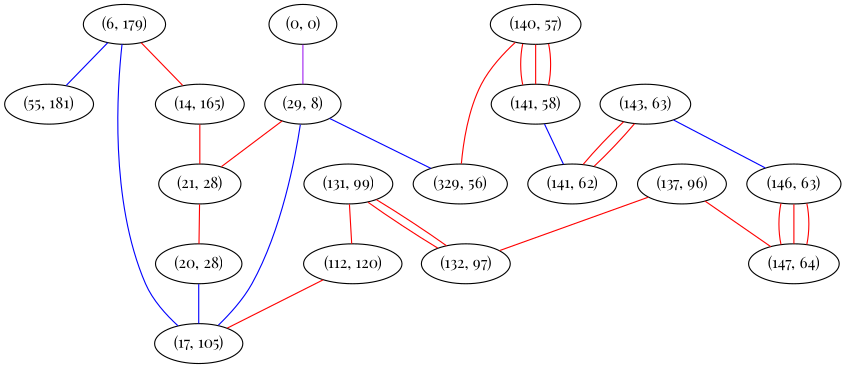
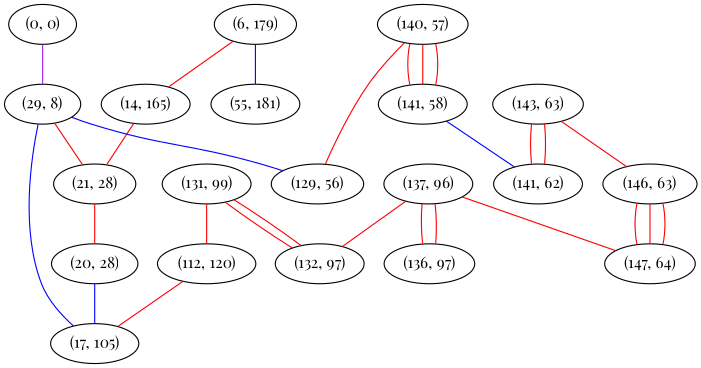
edge "(143, 63)" -- "(146, 63)": color blue -> red
node "(329, 56)": label "(329, 56)" -> "(129, 56)"
edge "(6, 179)" -- "(17, 105)": removed
node "(136, 97)": added
